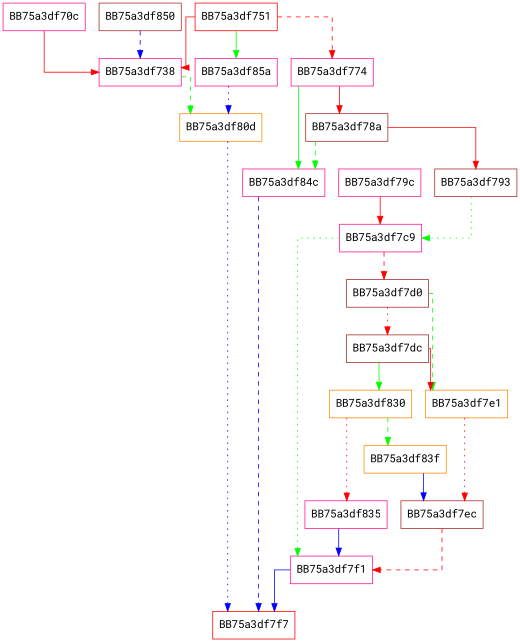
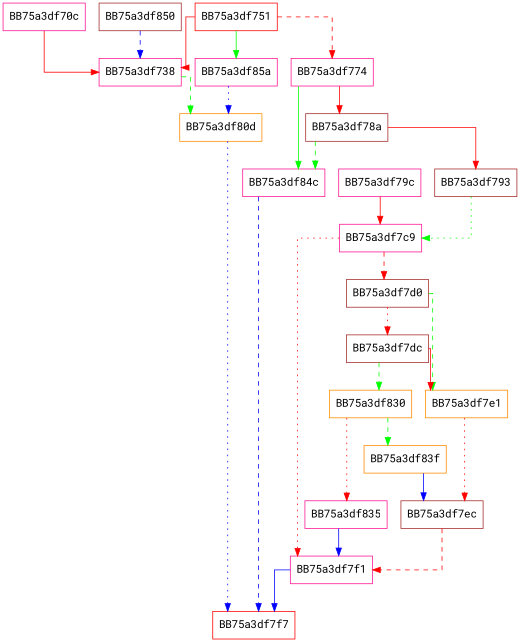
edge "BB75a3df7c9" -> "BB75a3df7f1": color green -> red
edge "BB75a3df7dc" -> "BB75a3df830": style solid -> dashed
